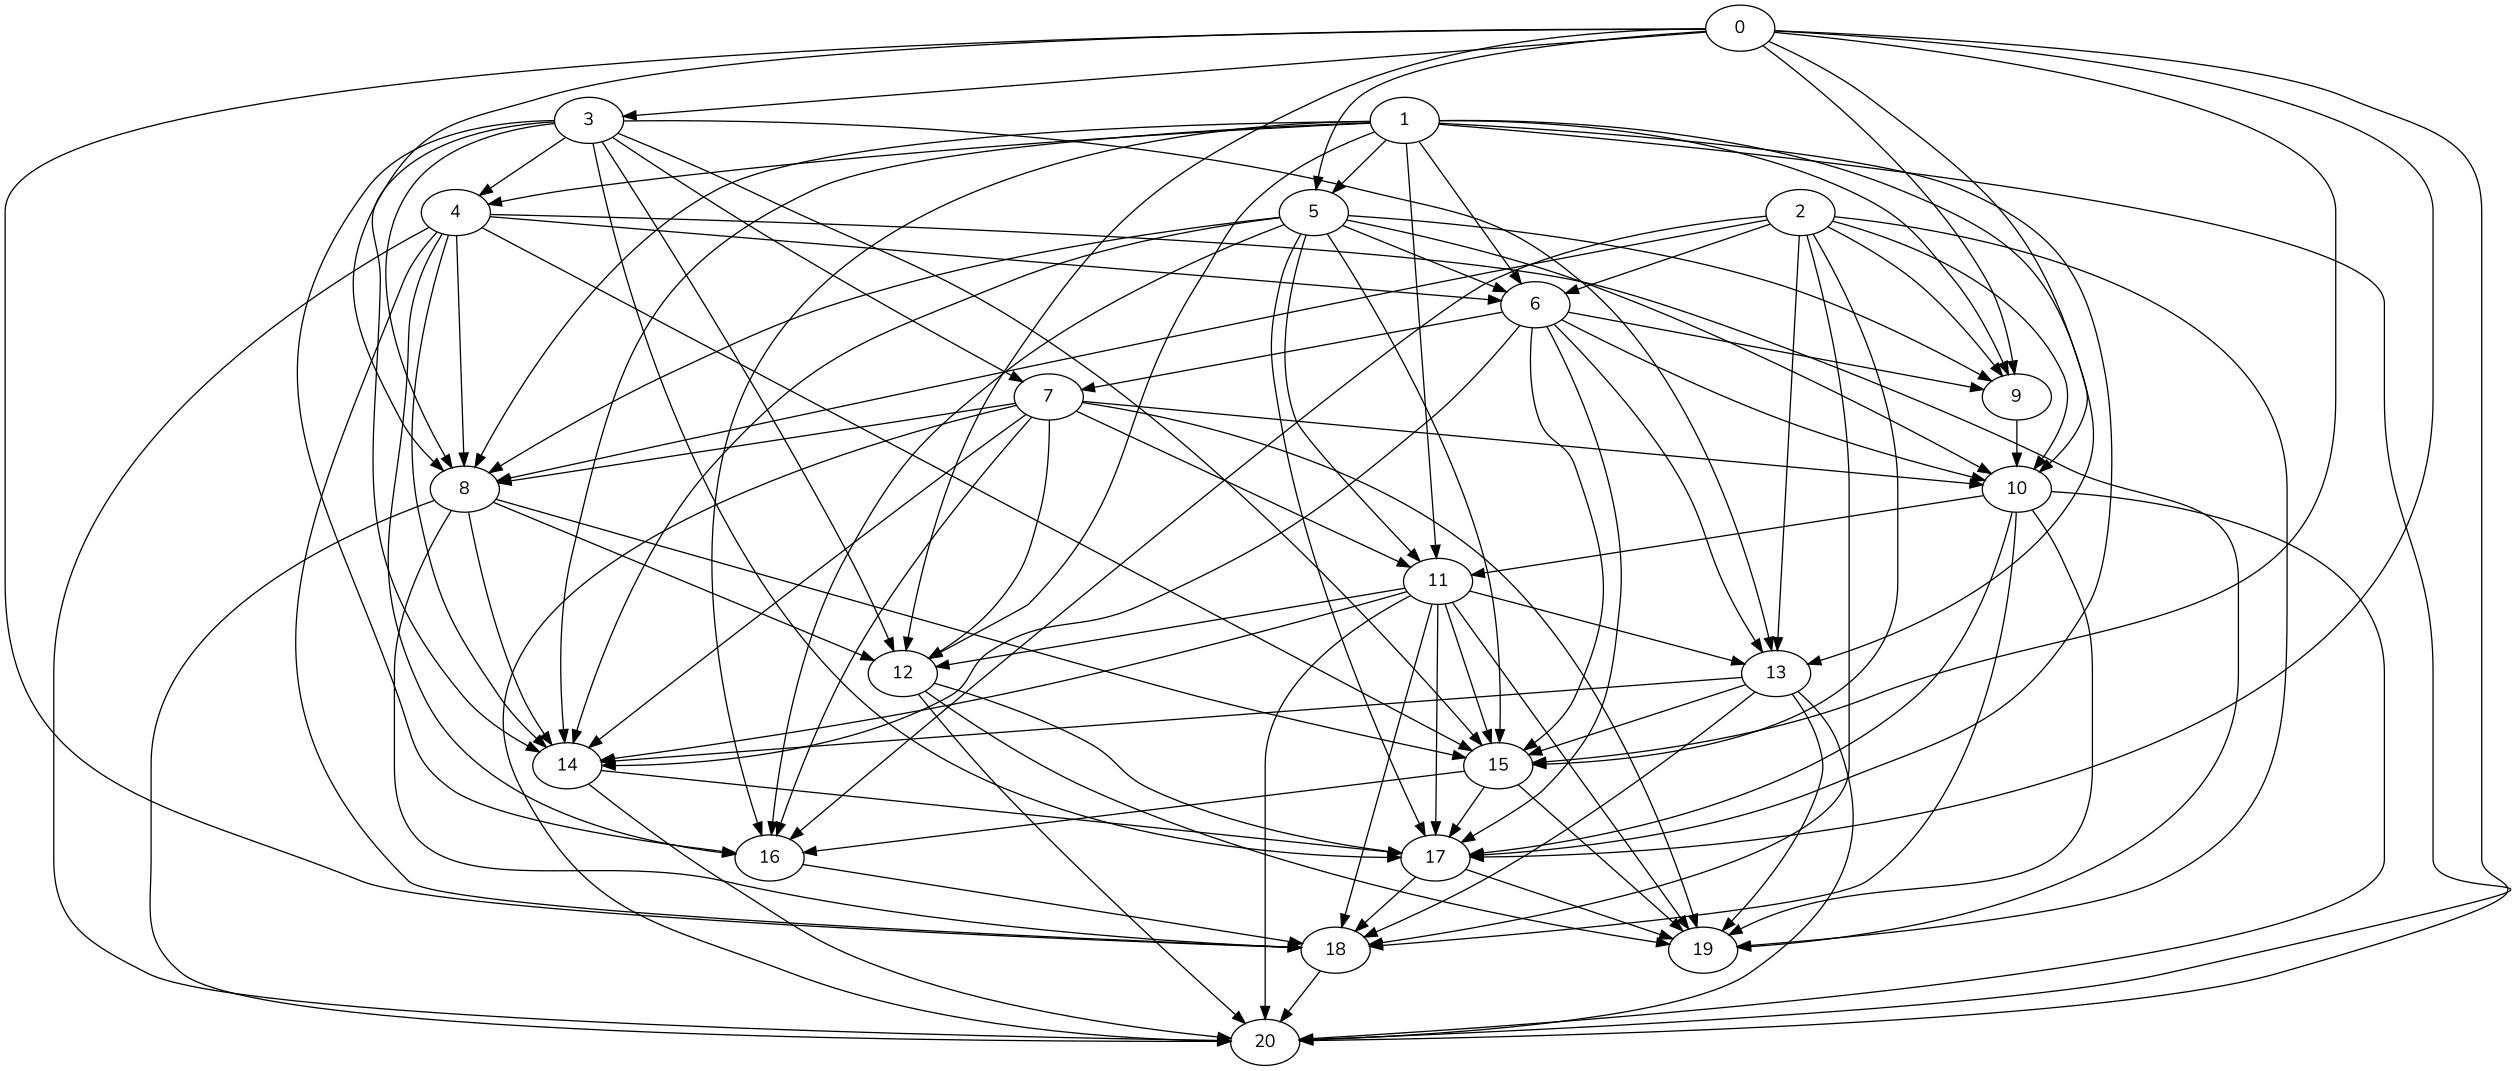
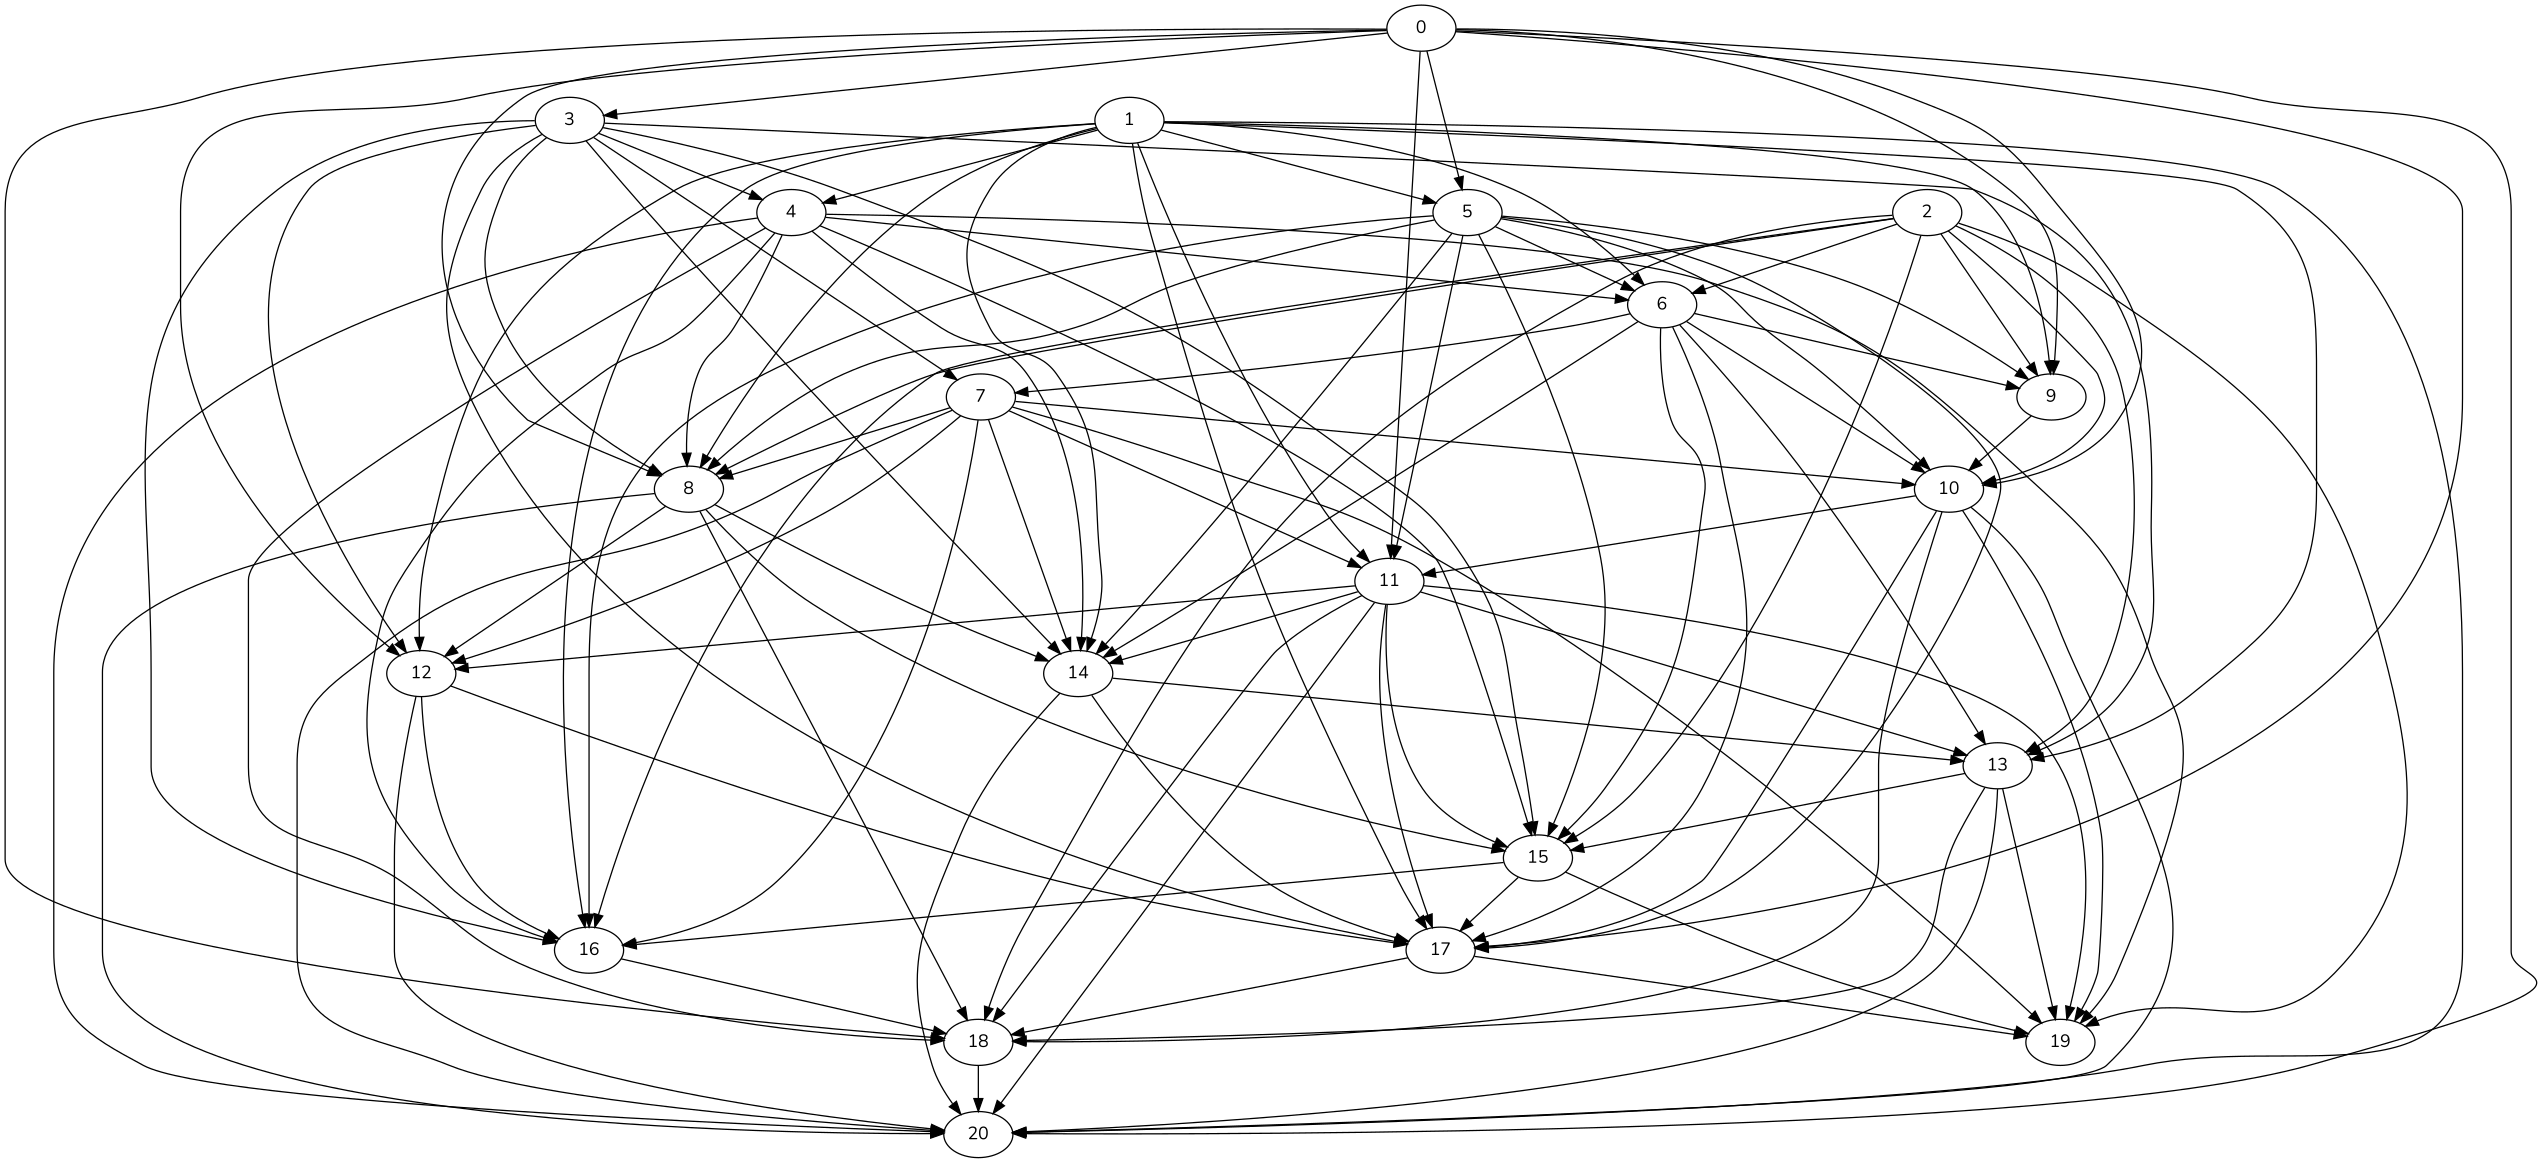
edge "0" -> "15": now "0" -> "11"
edge "13" -> "14": reversed
edge "12" -> "19": now "12" -> "16"
